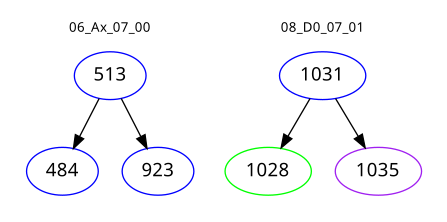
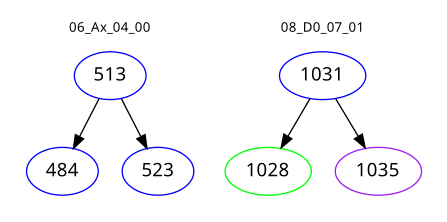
cluster "06_Ax_07_00": label "06_Ax_07_00" -> "06_Ax_04_00"
node "923": label "923" -> "523"
